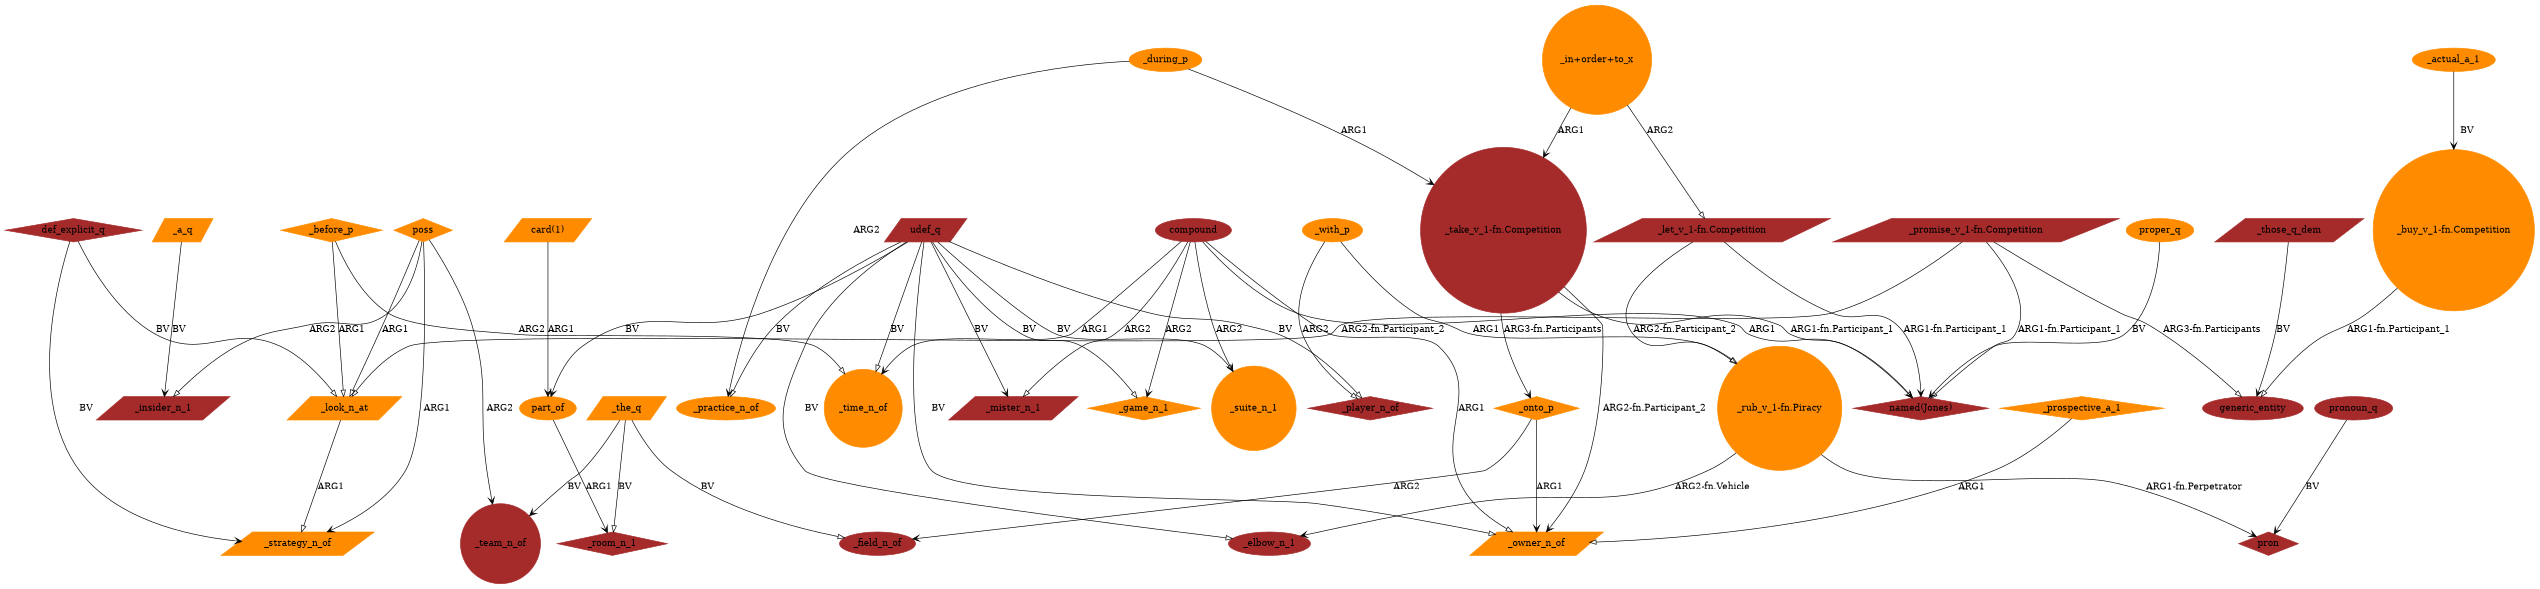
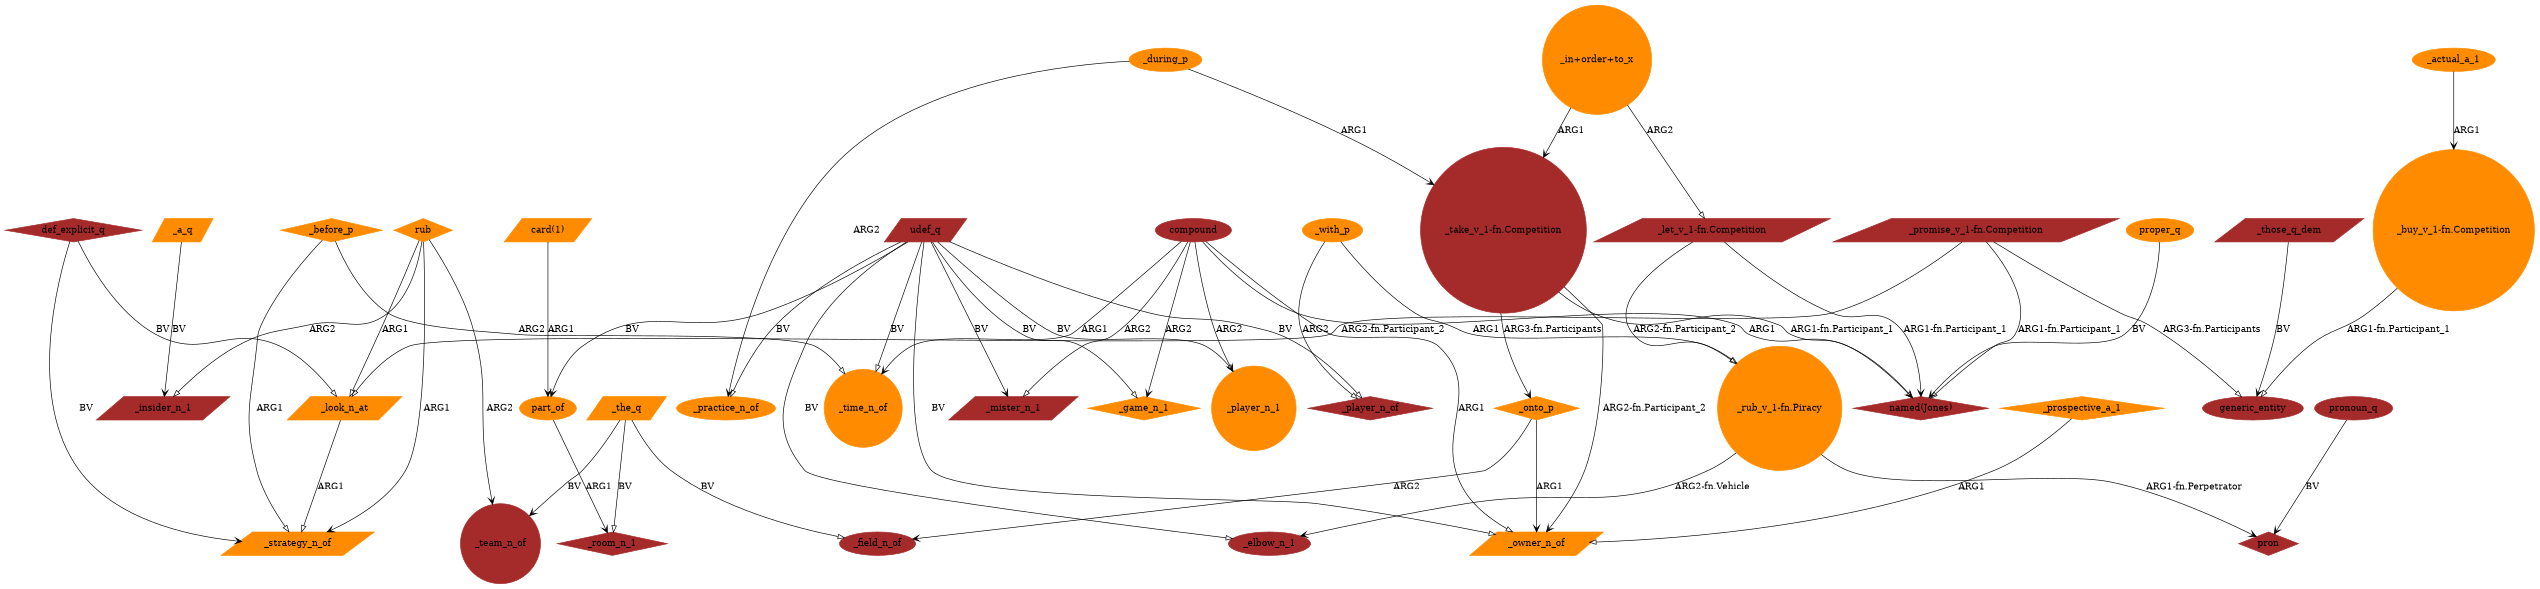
edge "_actual_a_1" -> "_buy_v_1-fn.Competition": label "BV" -> "ARG1"
node "poss": label "poss" -> "rub"
edge "_before_p" -> "_look_n_at": now "_before_p" -> "_strategy_n_of"
node "_suite_n_1": label "_suite_n_1" -> "_player_n_1"
